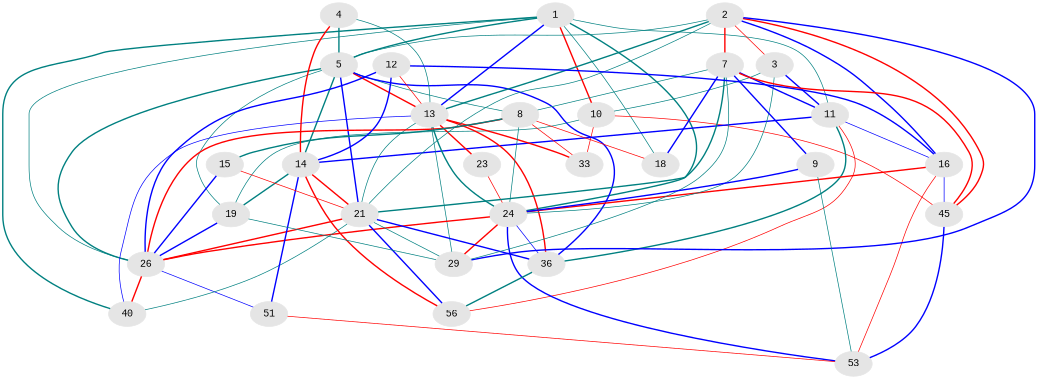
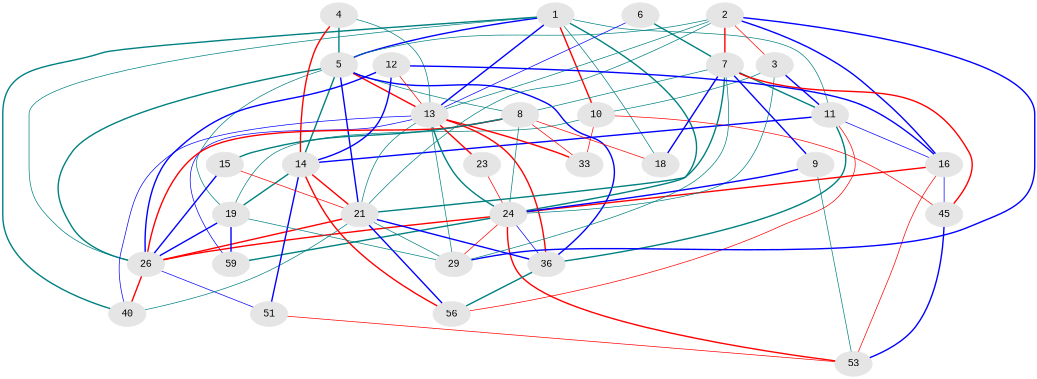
node "6": added
edge "1" -- "5": color teal -> blue
edge "2" -- "13": style bold -> solid
edge "2" -- "45": removed
edge "7" -- "11": color blue -> teal
edge "24" -- "29": style bold -> solid
node "59": added
edge "24" -- "53": color blue -> red
